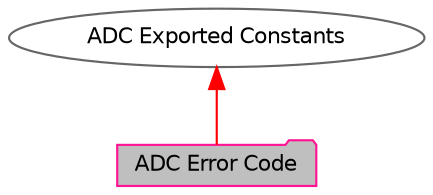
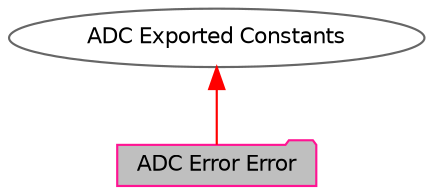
node "ADC Error Code": label "ADC Error Code" -> "ADC Error Error"
